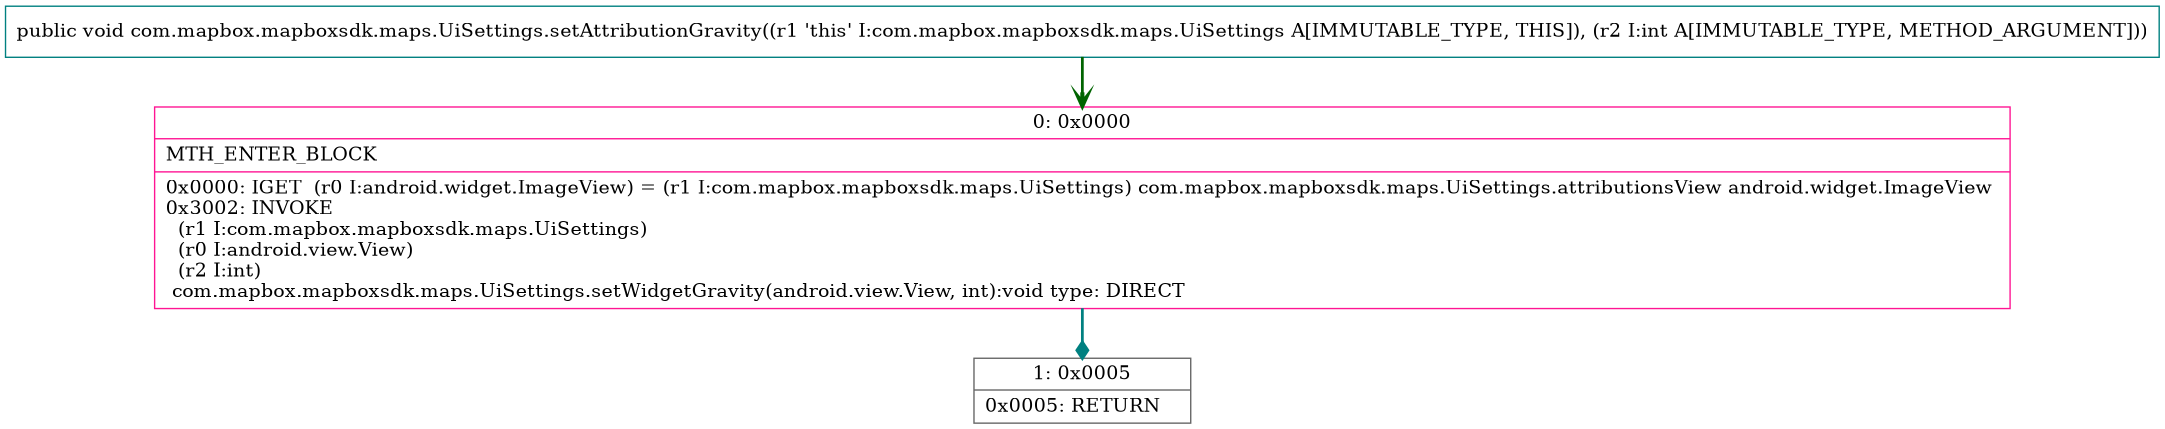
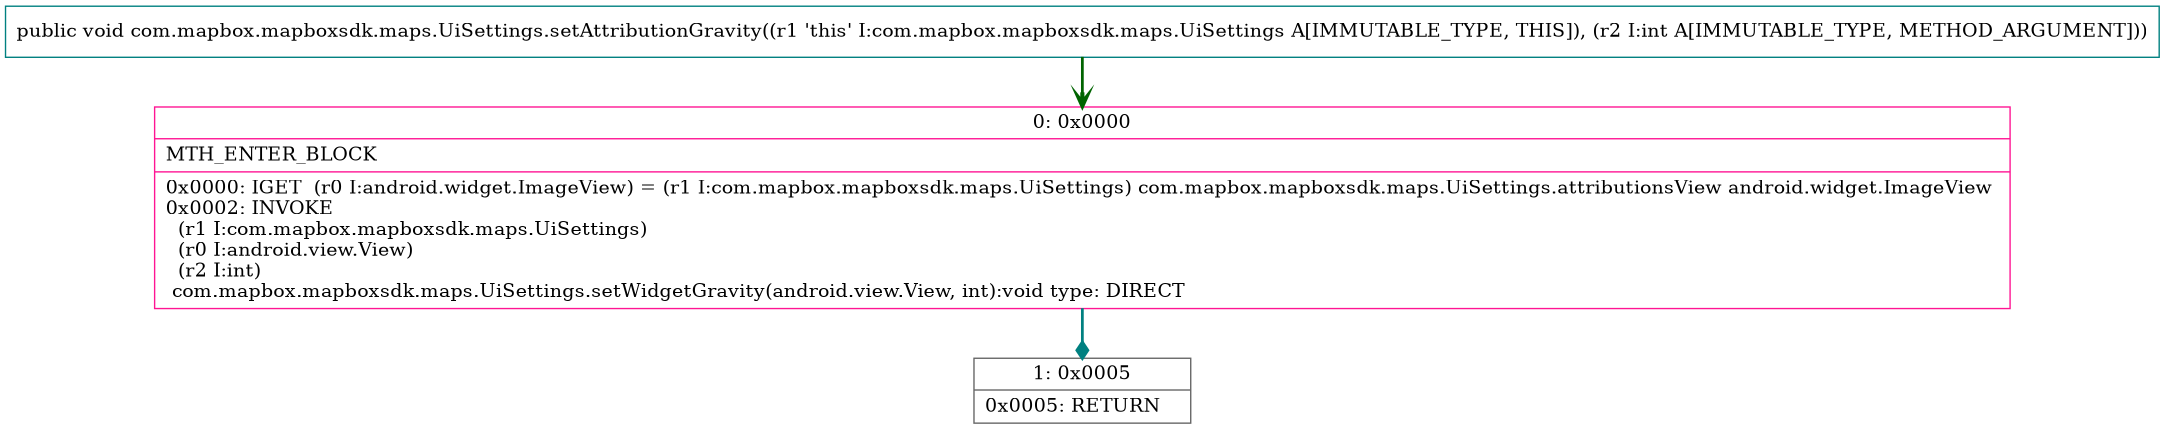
node "0: 0x0000": text "0x3002: INVOKE" -> "0x0002: INVOKE"
